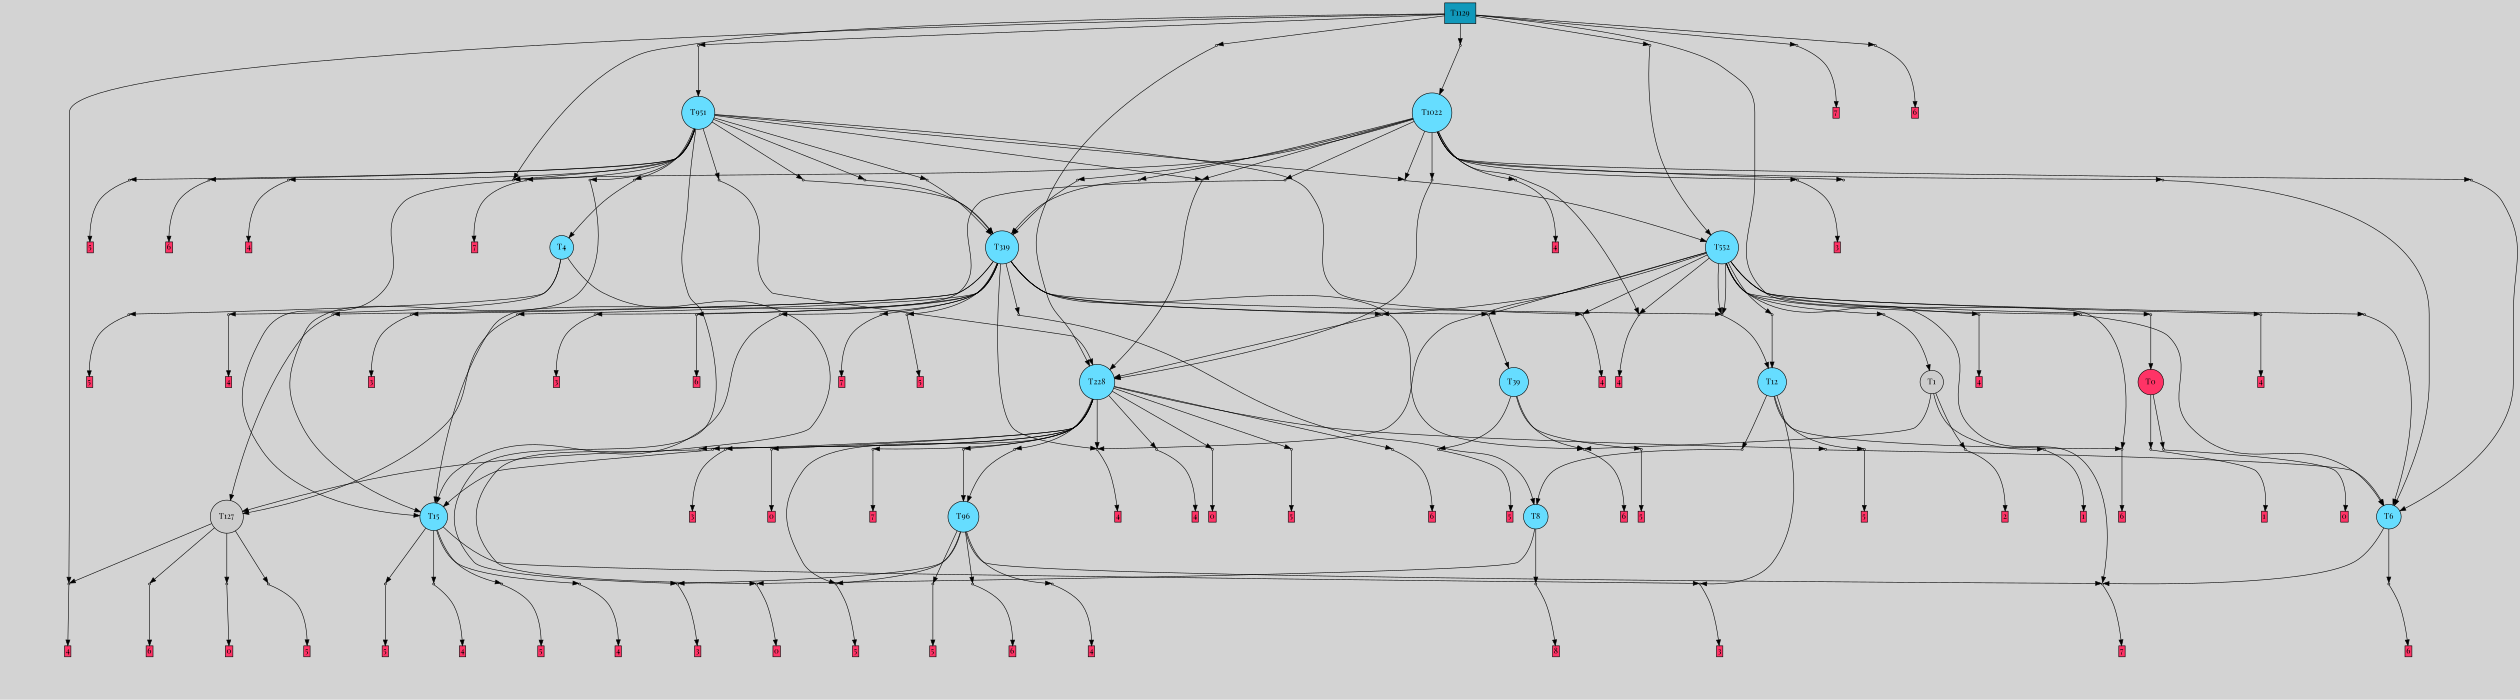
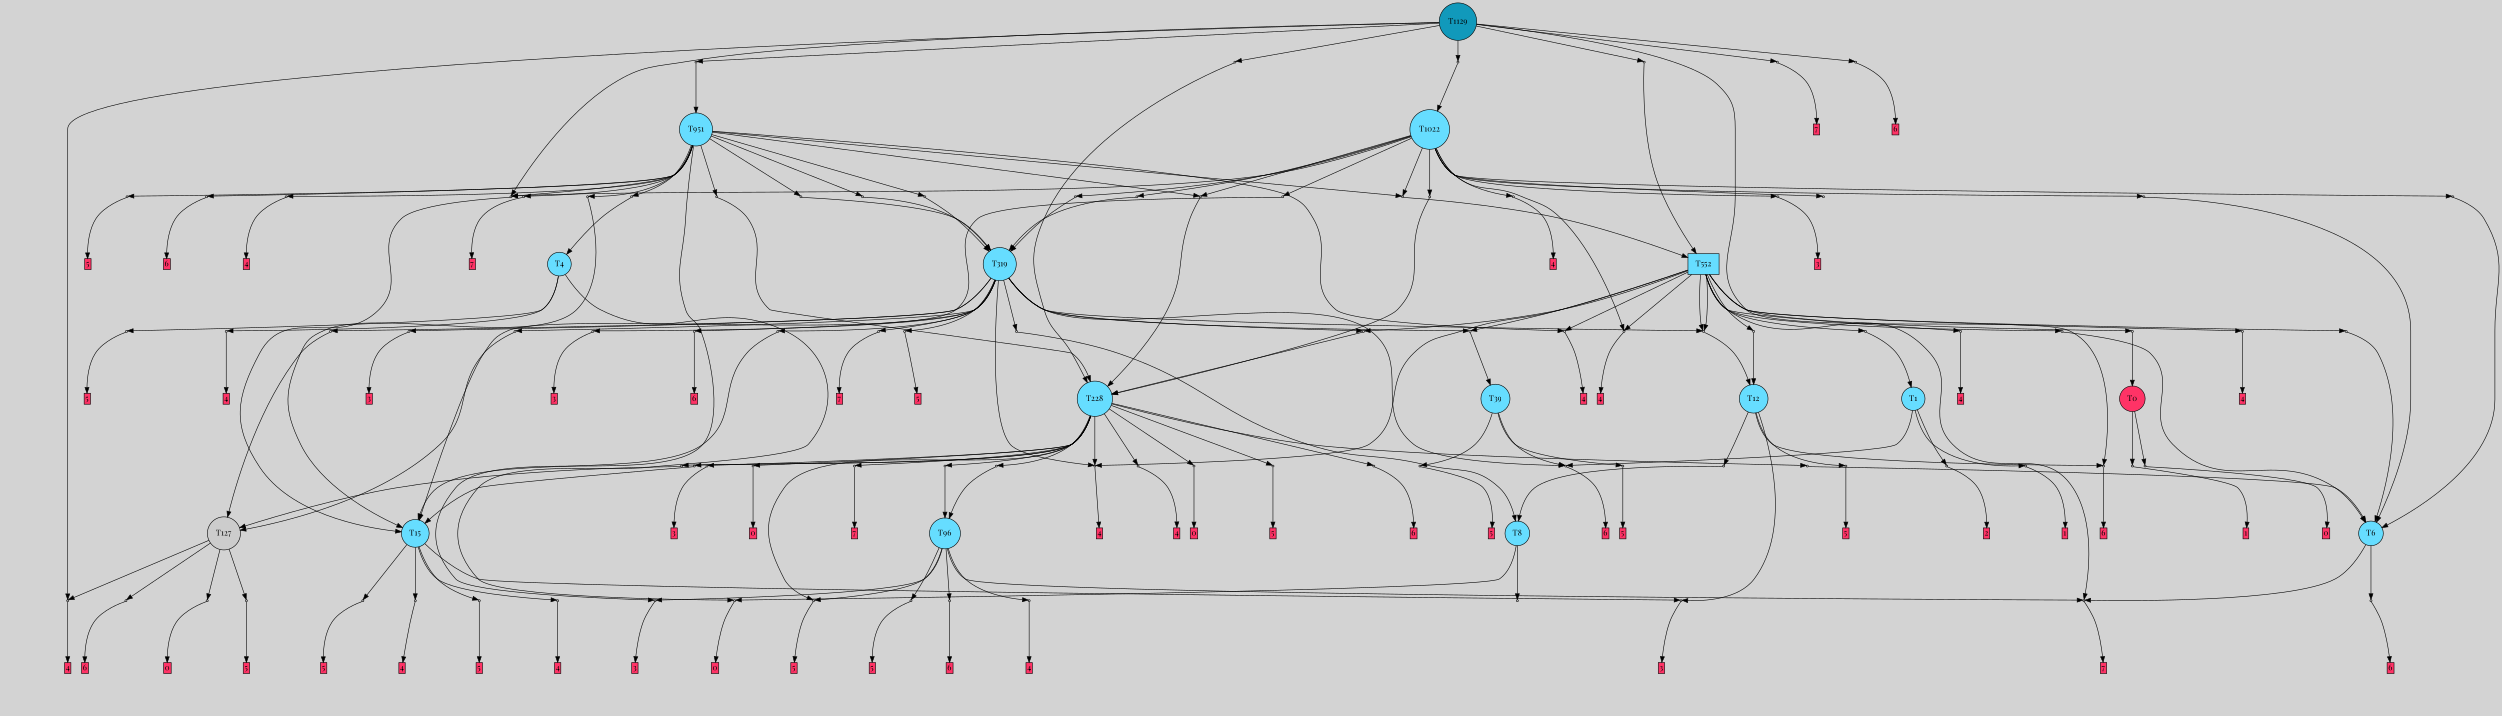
node "T1129": shape box -> circle
node "T552": shape circle -> box
node "T1": fillcolor #cccccc -> #66ddff
node "8": removed
